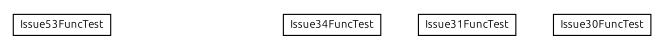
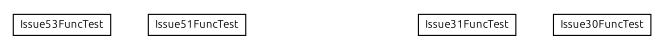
node "Issue51FuncTest": added
node "Issue34FuncTest": removed
